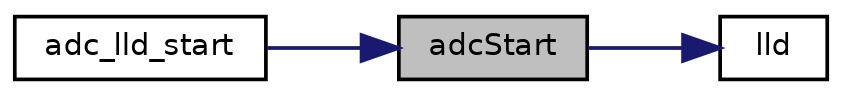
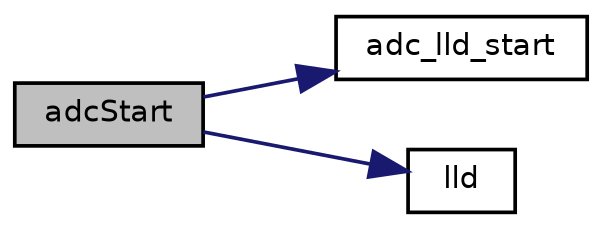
edge "adc_lld_start" -> "adcStart": reversed
